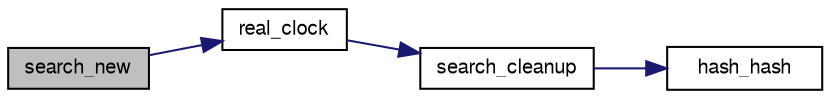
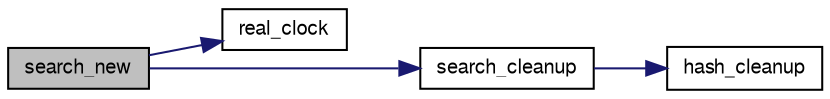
edge "real_clock" -> "search_cleanup": now "search_new" -> "search_cleanup"
node "hash_hash": label "hash_hash" -> "hash_cleanup"
